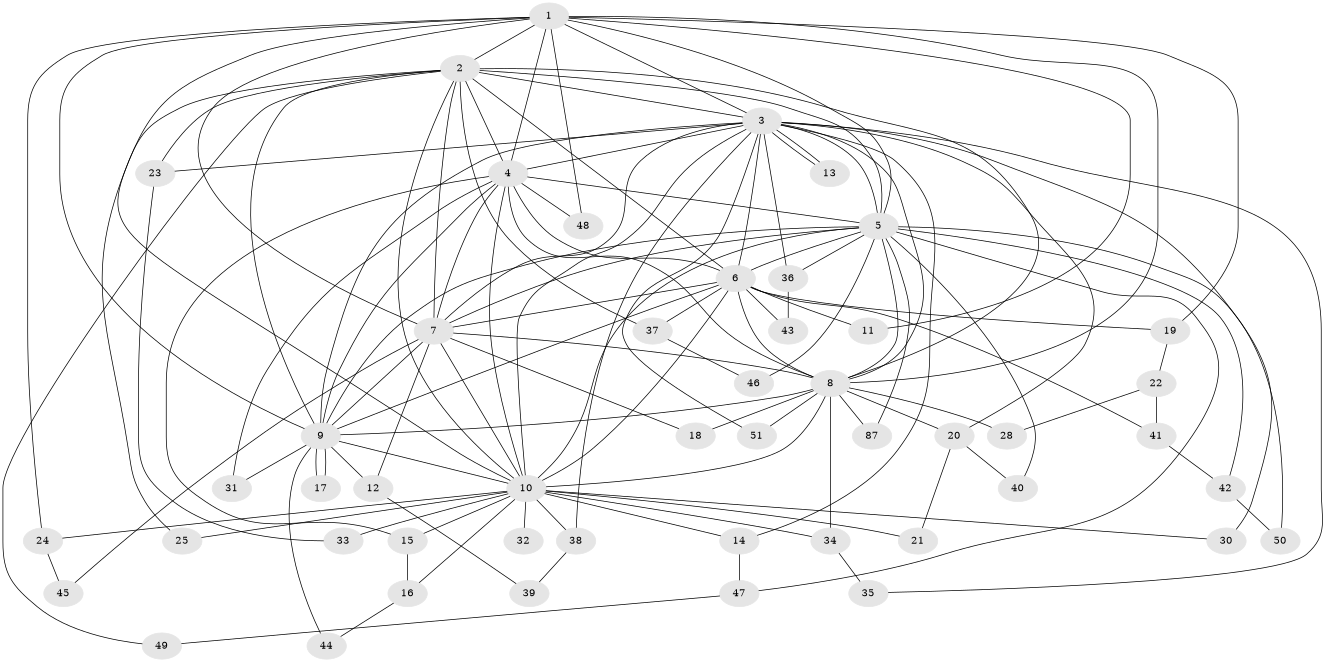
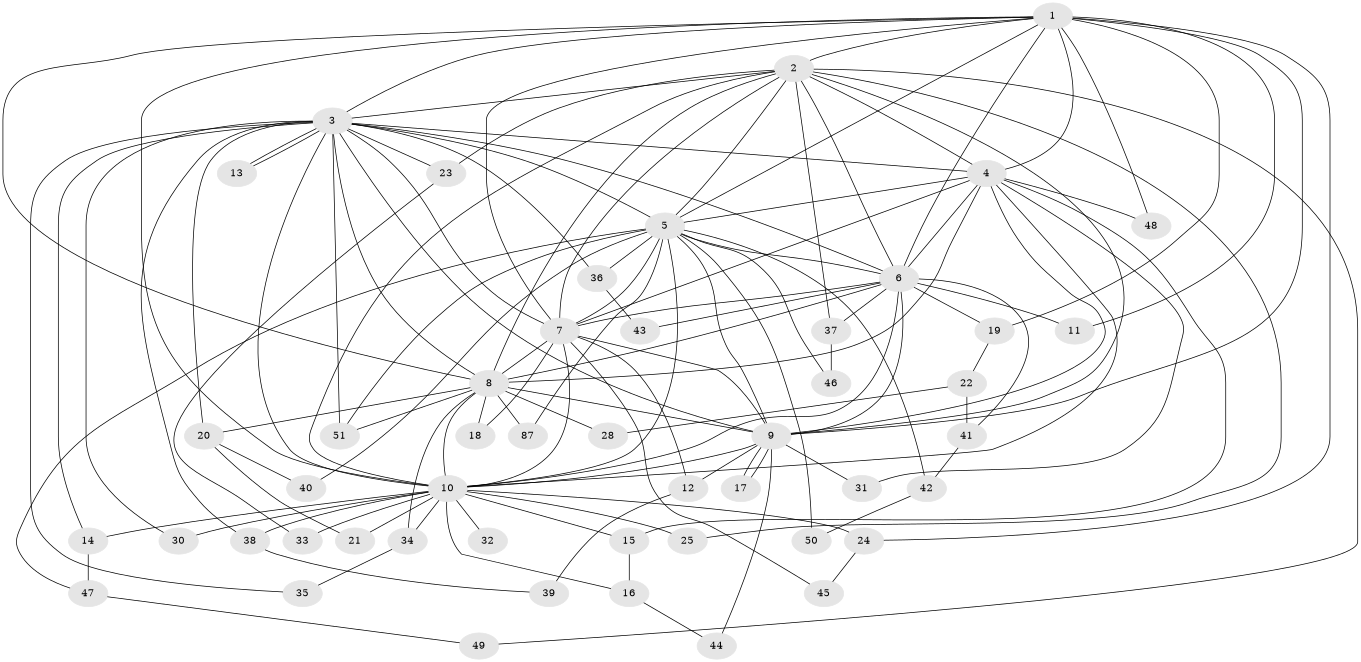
edge "1" -- "6": added
edge "5" -- "8": now "5" -- "51"
